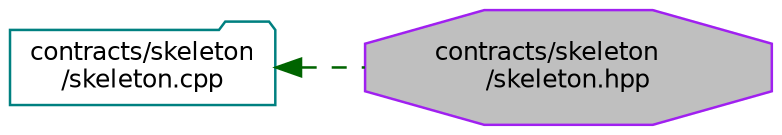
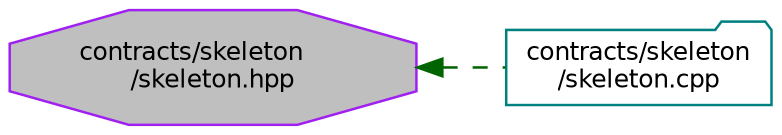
edge "contracts/skeleton /skeleton.hpp" -> "contracts/skeleton /skeleton.cpp": reversed
